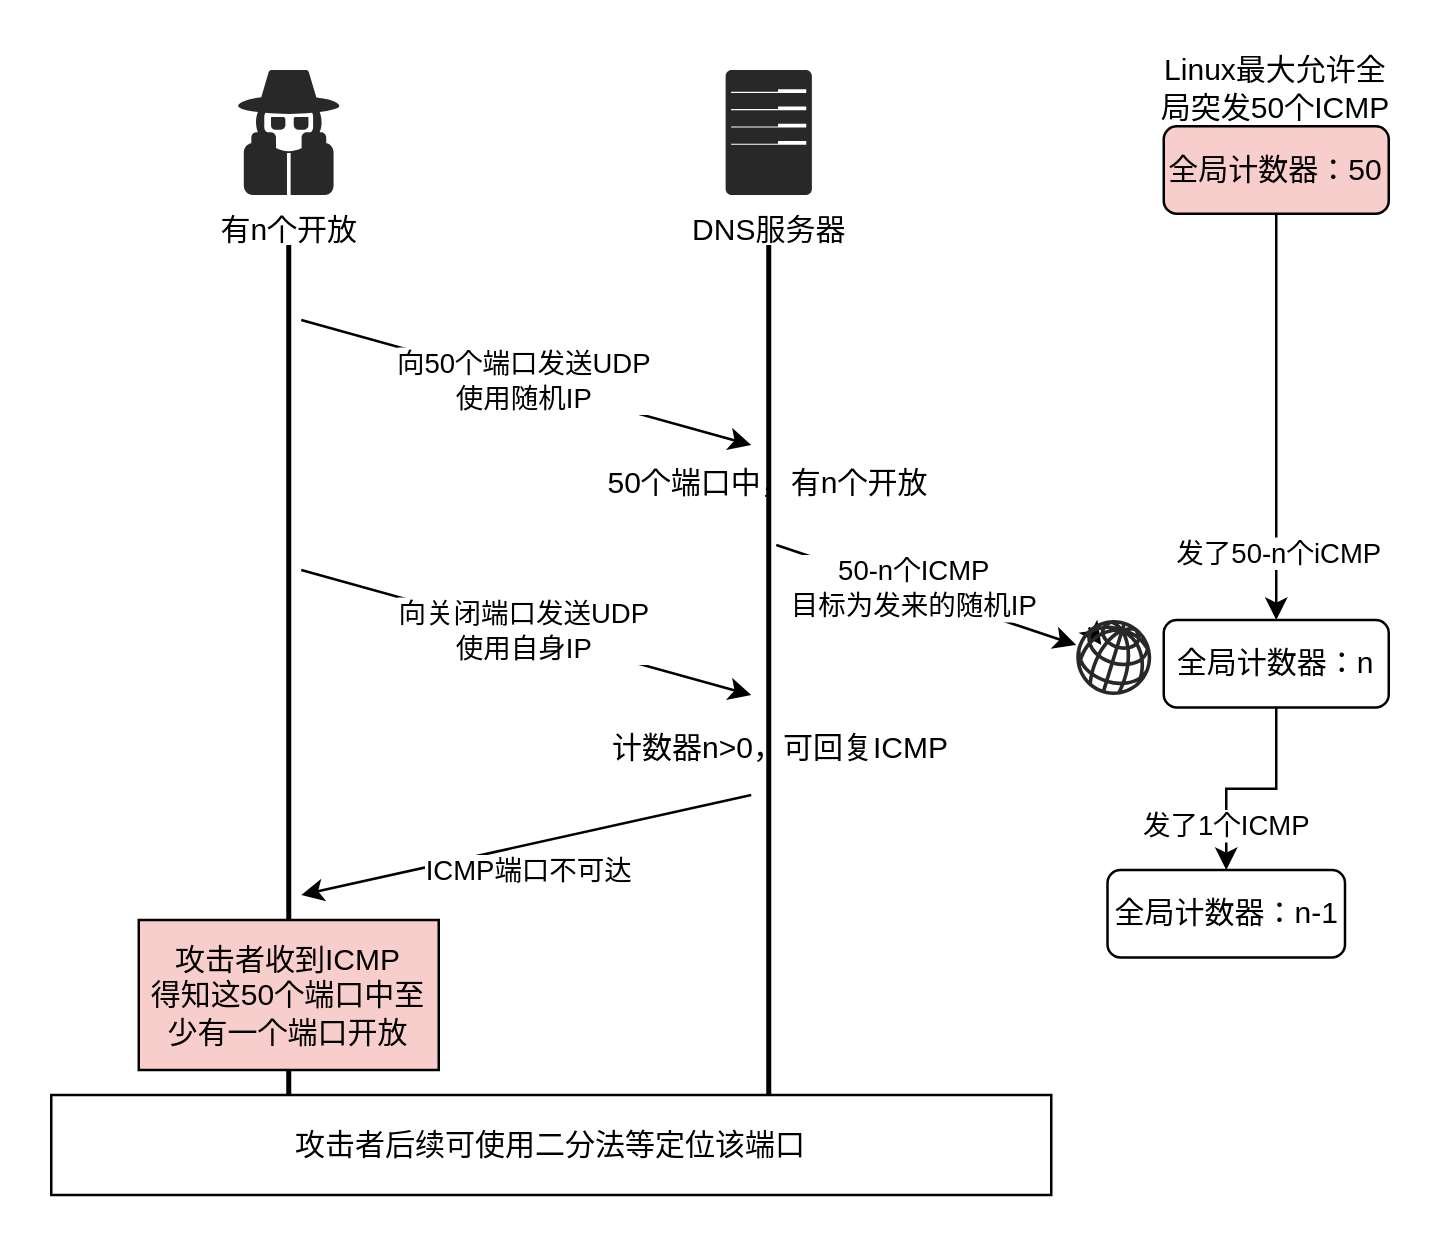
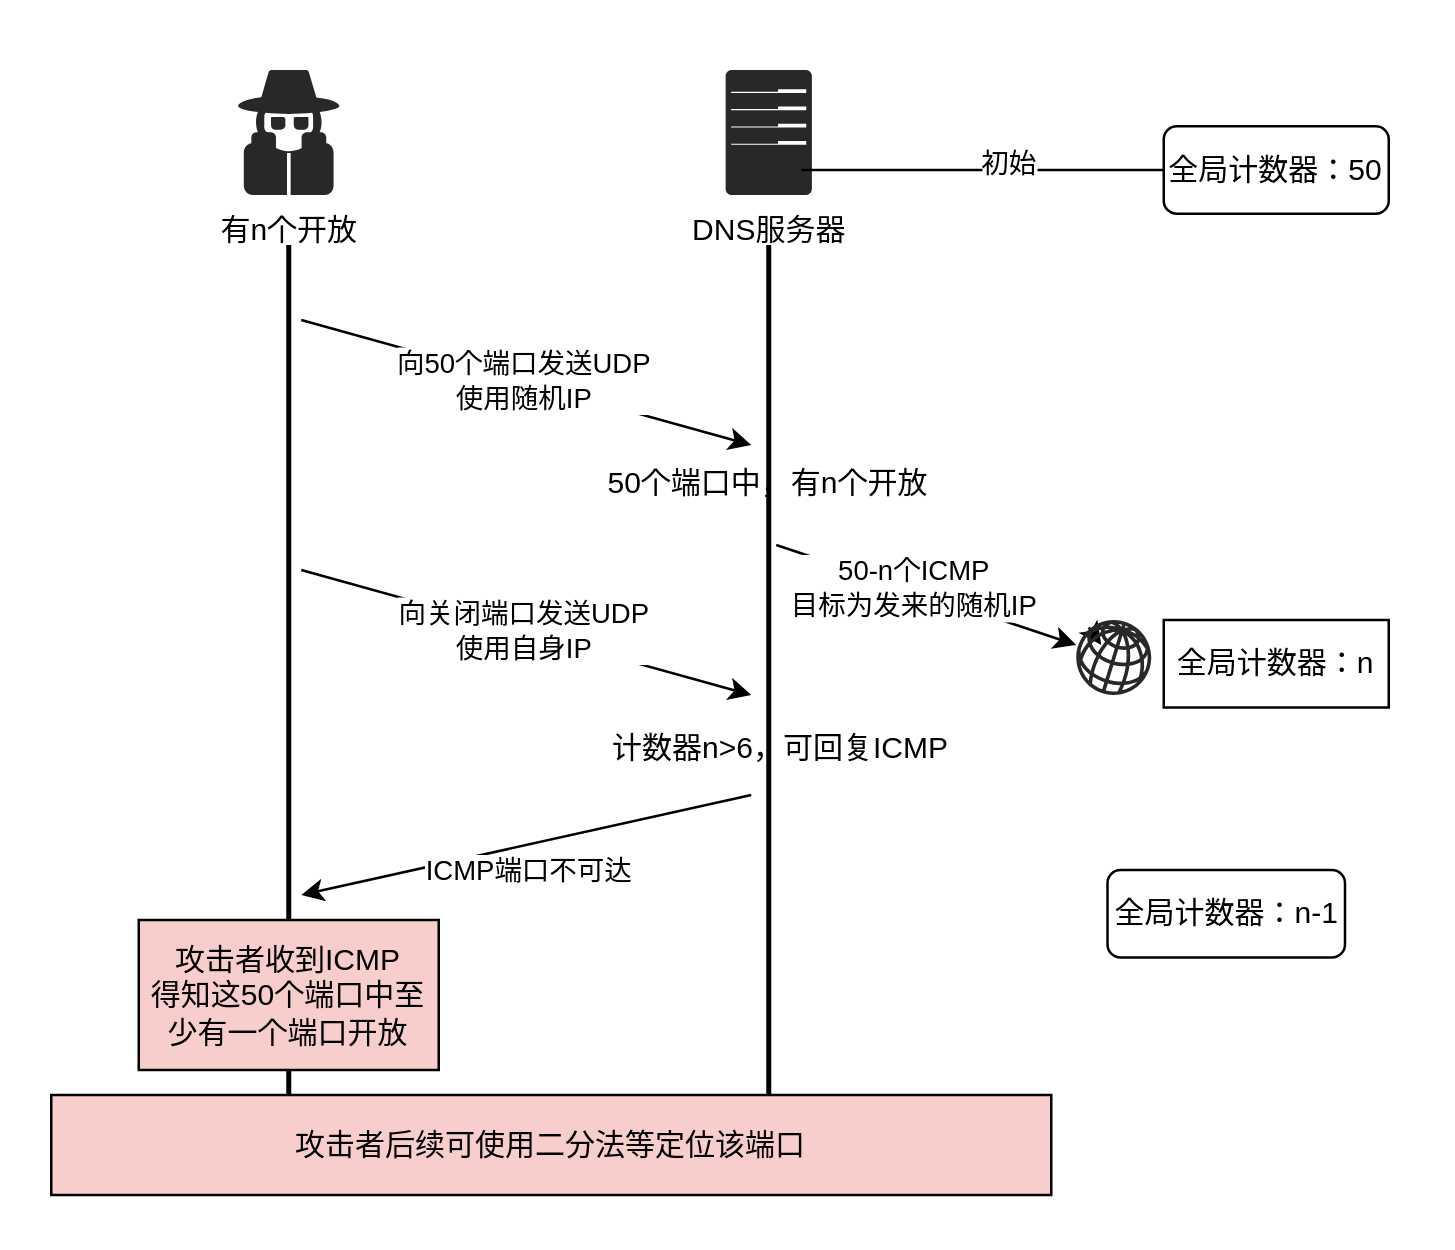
node "Linux最大允许全局突发50个ICMP": removed
edge "DNS服务器" -- "全局计数器：50": added, label "初始"
node "全局计数器：50": fillcolor #f8cecc -> #ffffff
edge "全局计数器：50" -> "全局计数器：n": removed, label "发了50-n个iCMP"
node "全局计数器：n": shape rounded rectangle -> rectangle
node "计数器n>0，可回复ICMP": label "计数器n>0，可回复ICMP" -> "计数器n>6，可回复ICMP"
edge "全局计数器：n" -> "全局计数器：n-1": removed, label "发了1个ICMP"
node "攻击者后续可使用二分法等定位该端口": fillcolor #ffffff -> #f8cecc
